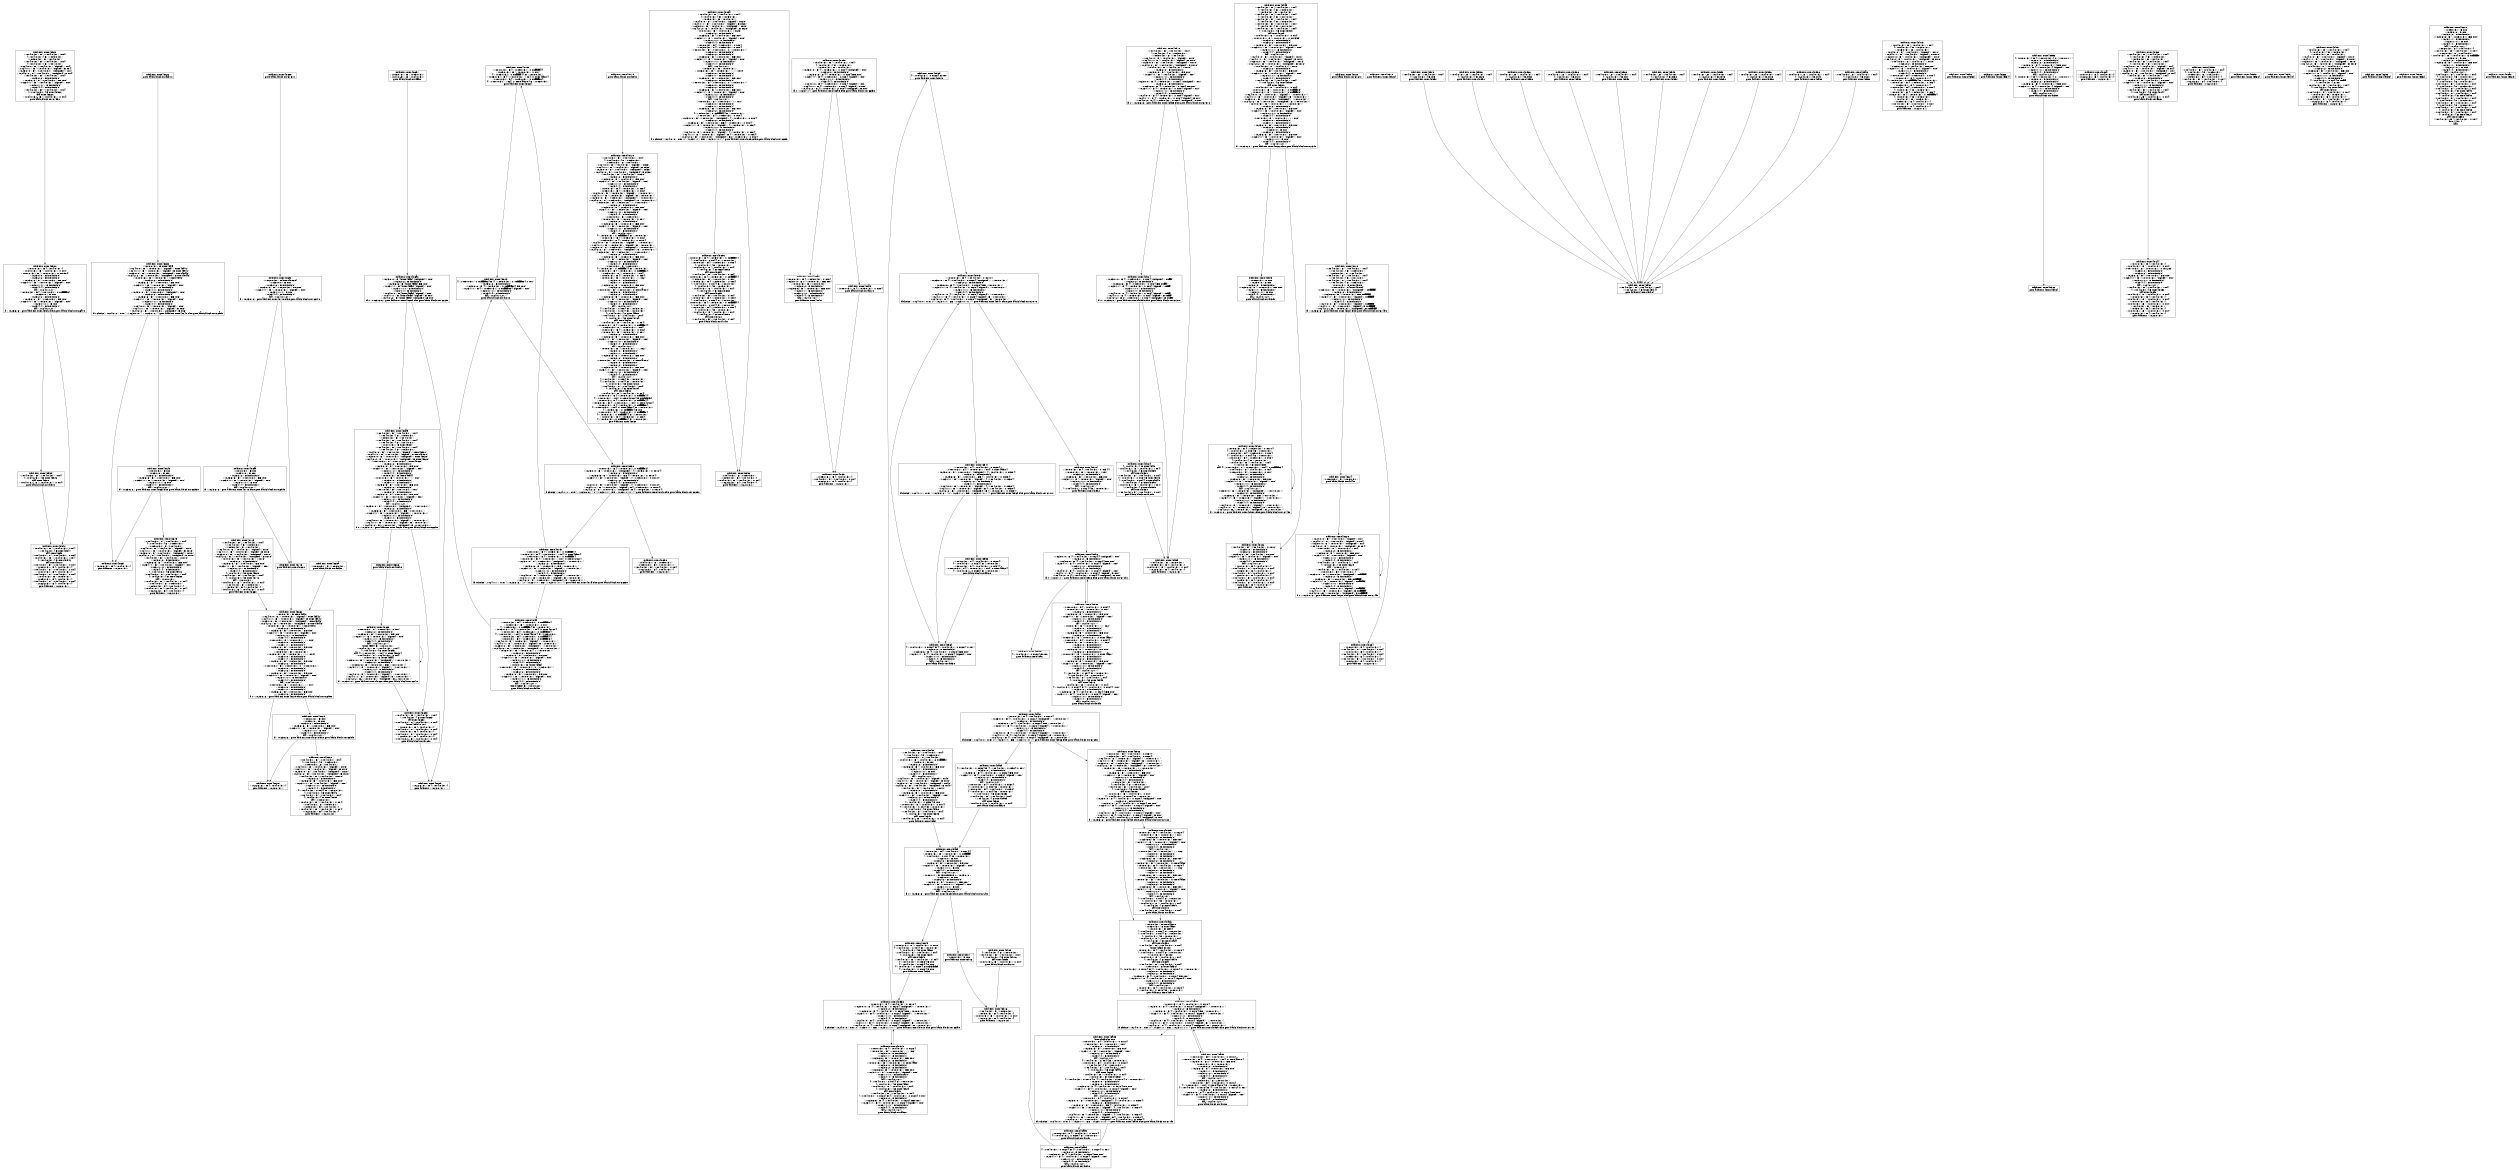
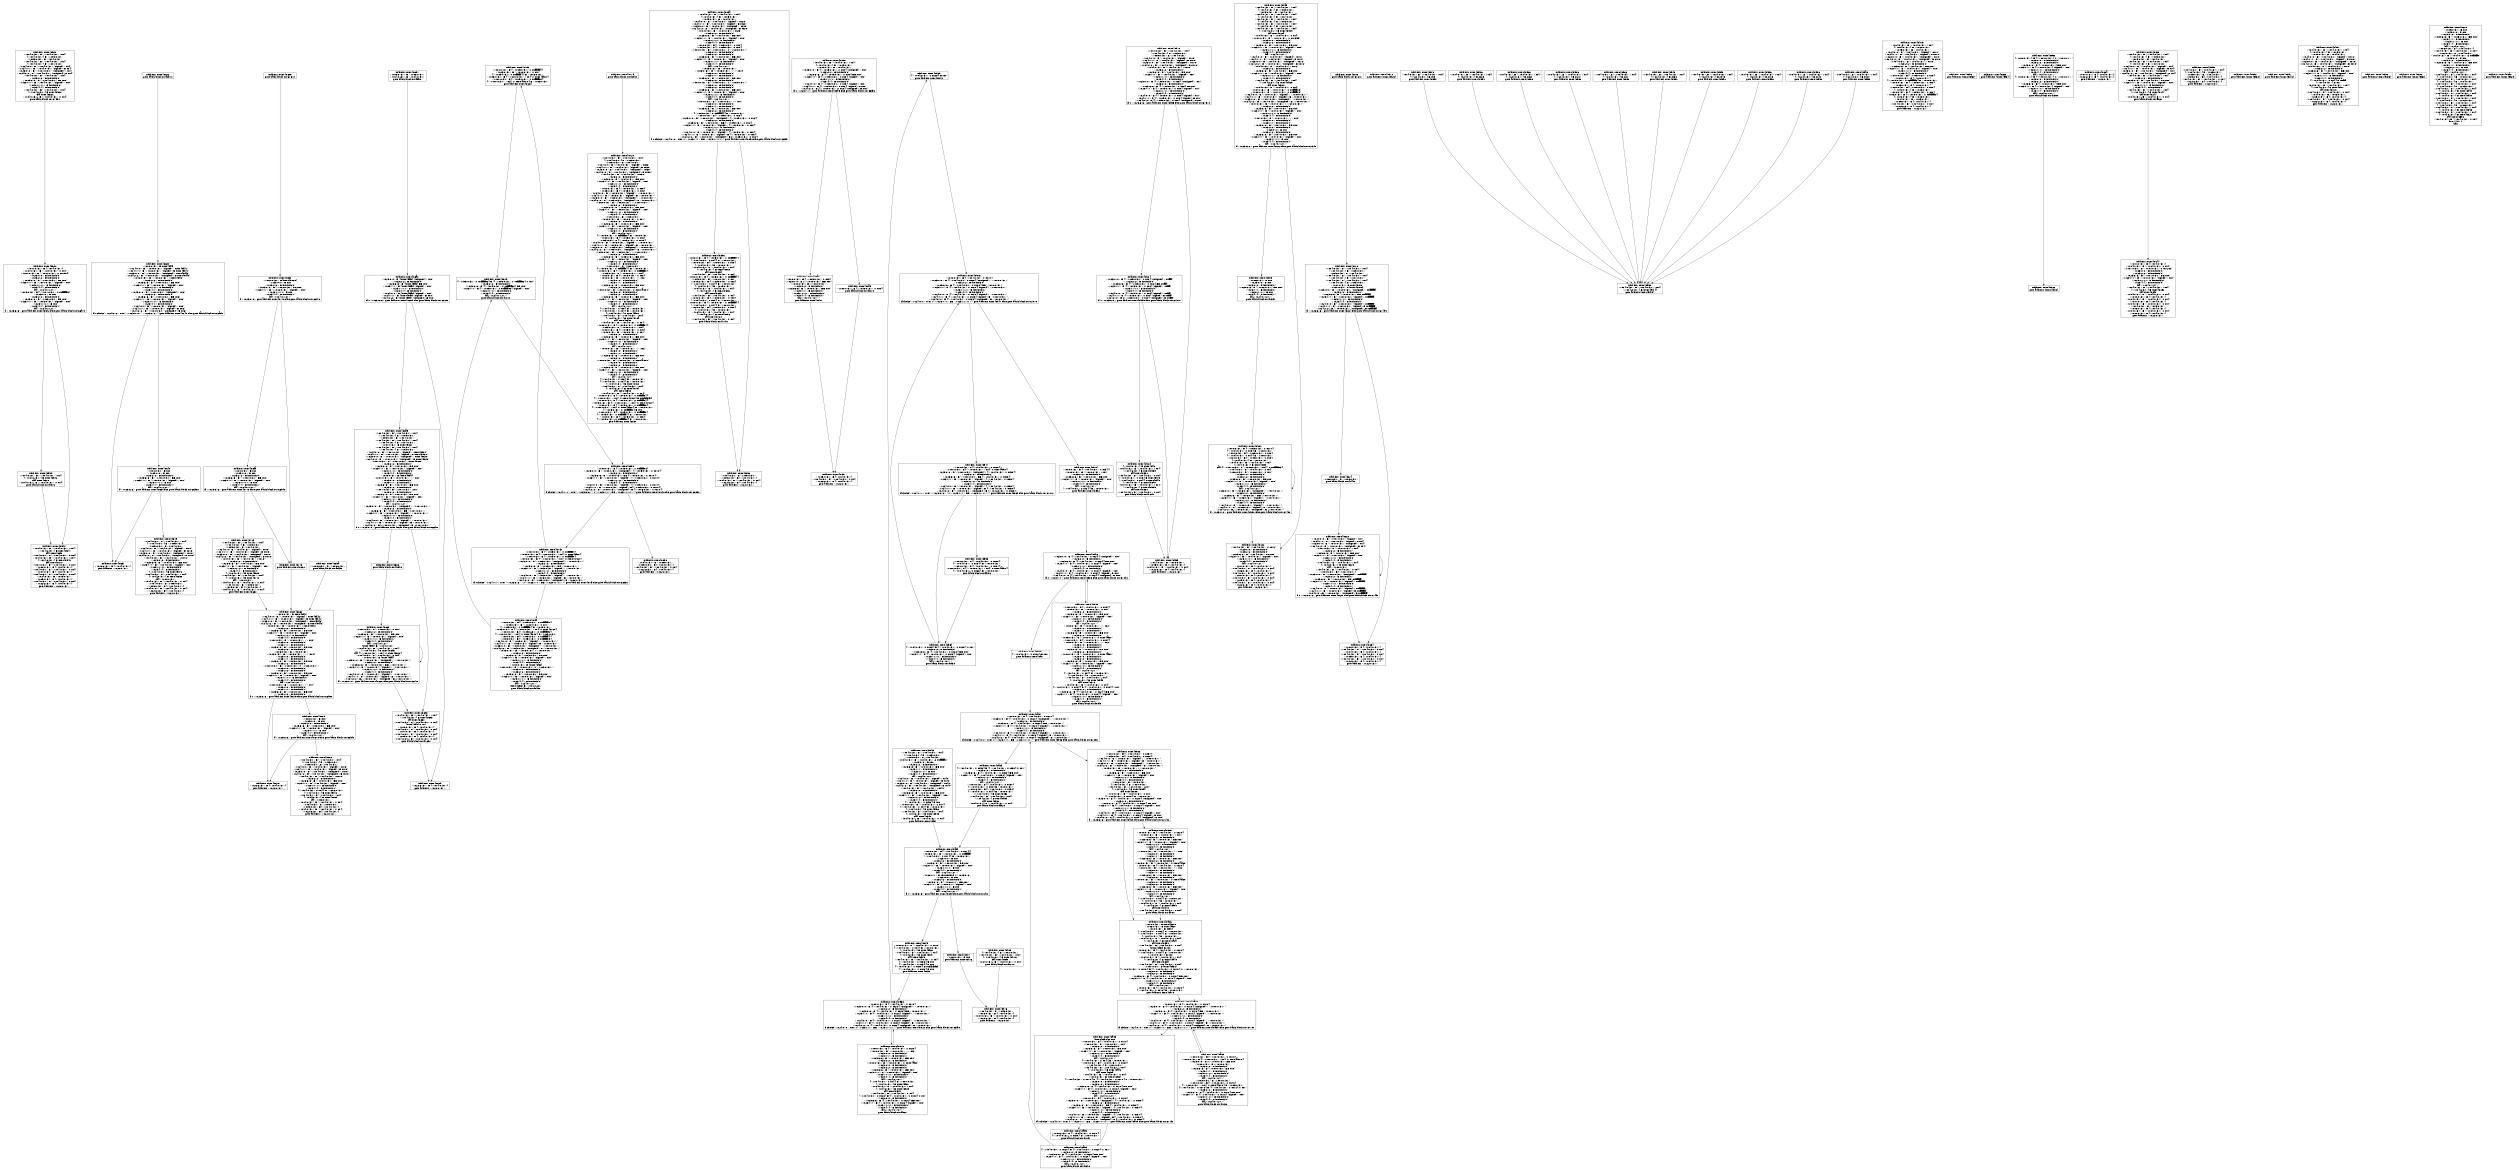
node "Address: 0x8048290 goto address [0x8049f28]": label "Address: 0x8048290 goto address [0x8049f28]" -> "Address: 0x8048590 goto address [0x8049f28]"
